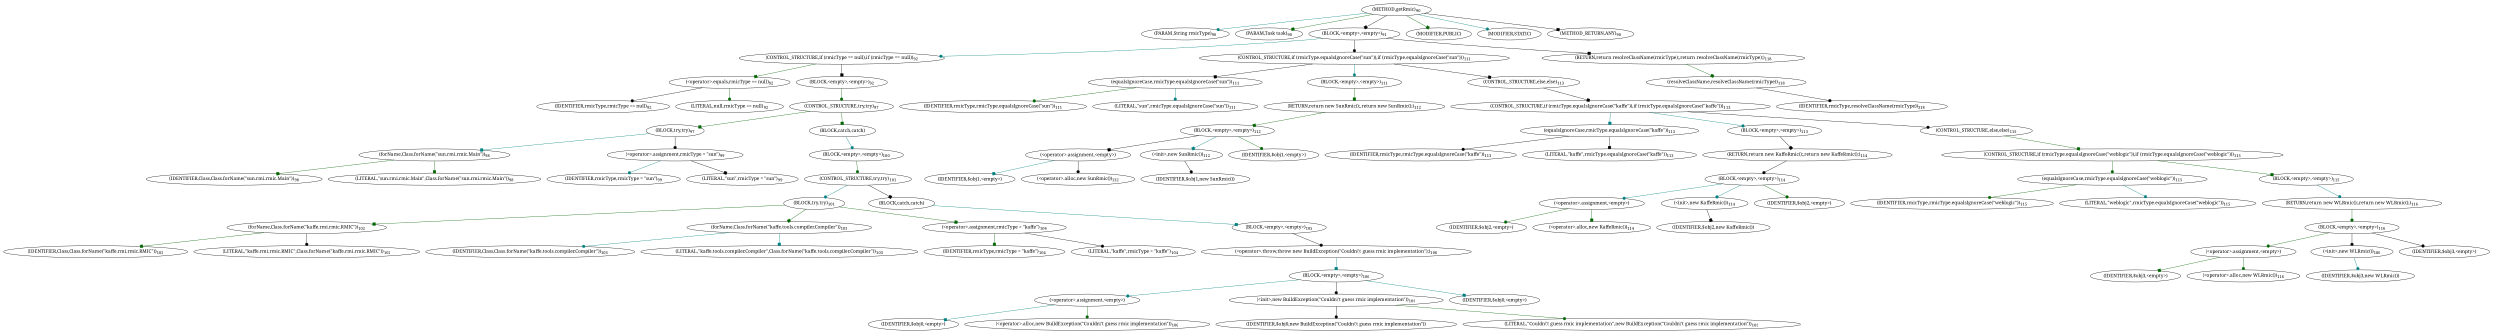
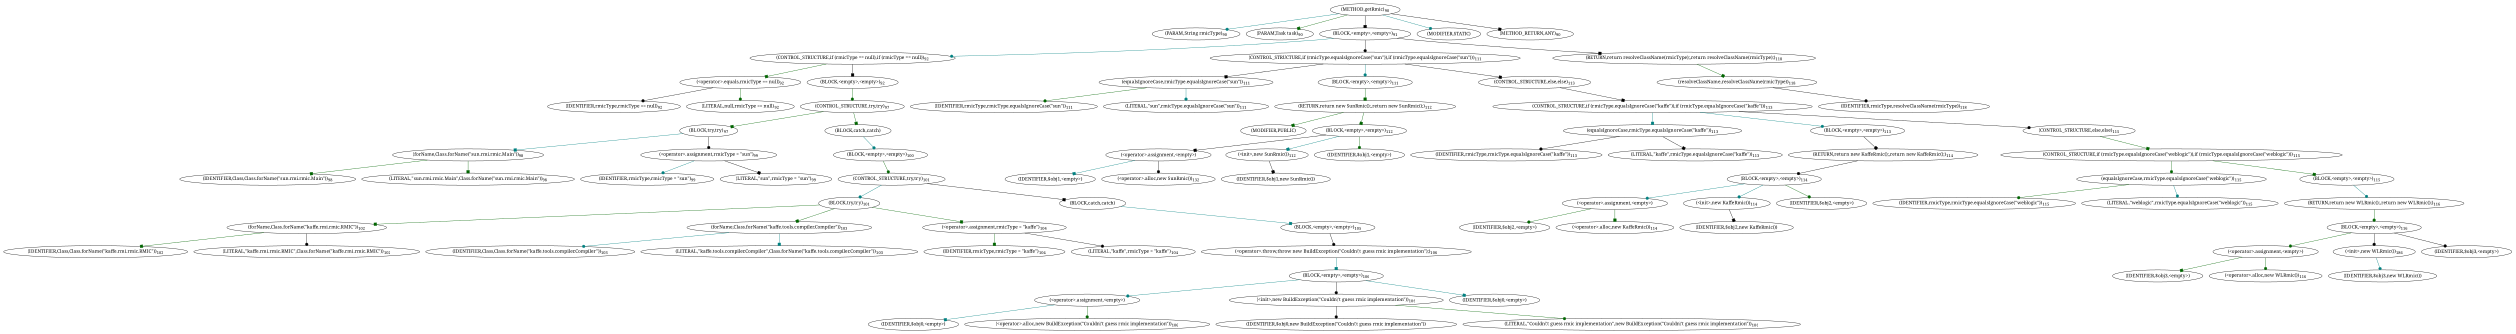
edge "(METHOD,getRmic)" -> "(MODIFIER,PUBLIC)": now "(RETURN,return new SunRmic();,return new SunRmic();)" -> "(MODIFIER,PUBLIC)"
node "(IDENTIFIER,rmicType,resolveClassName(rmicType))": text "318" -> "118"
edge "(<init>,new SunRmic())" -> "(IDENTIFIER,$obj1,new SunRmic())": arrowhead dot -> box
